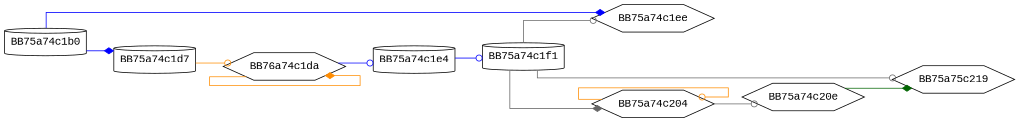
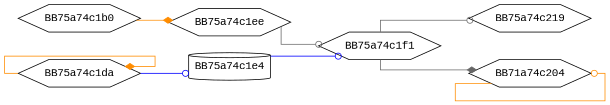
edge "BB75a74c1b0" -> "BB75a74c1ee": color blue -> darkorange
edge "BB75a74c1f1" -> "BB75a74c1ee": reversed
node "BB75a74c1b0": shape cylinder -> hexagon
node "BB75a74c1f1": shape cylinder -> hexagon
node "BB75a74c1d7": removed
node "BB76a74c1da": label "BB76a74c1da" -> "BB75a74c1da"
node "BB75a75c219": label "BB75a75c219" -> "BB75a74c219"
node "BB75a74c20e": removed
node "BB75a74c204": label "BB75a74c204" -> "BB71a74c204"
